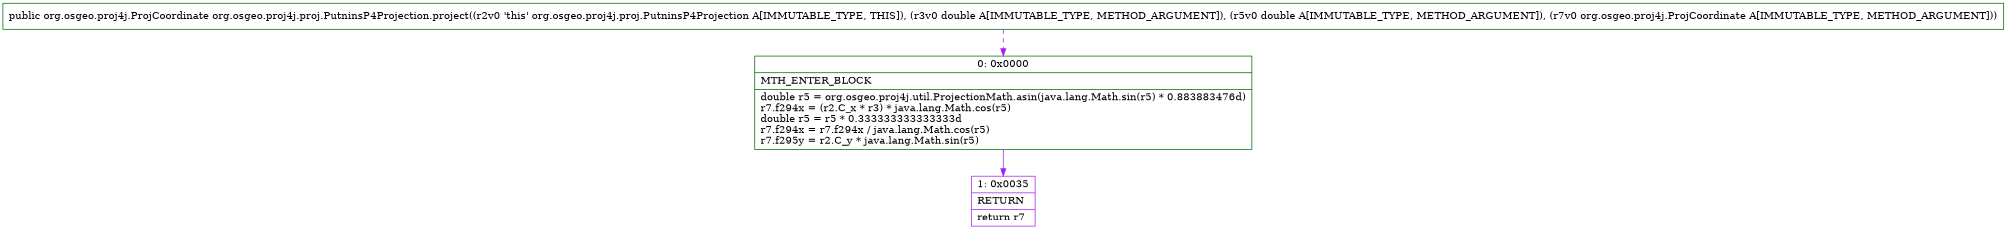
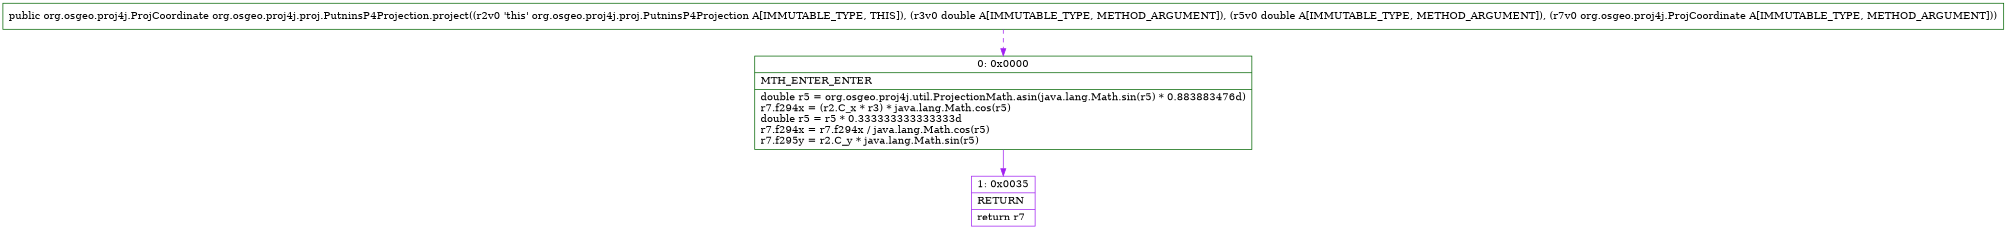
node "0: 0x0000": text "MTH_ENTER_BLOCK" -> "MTH_ENTER_ENTER"
